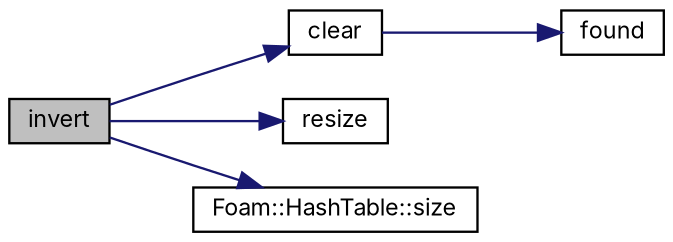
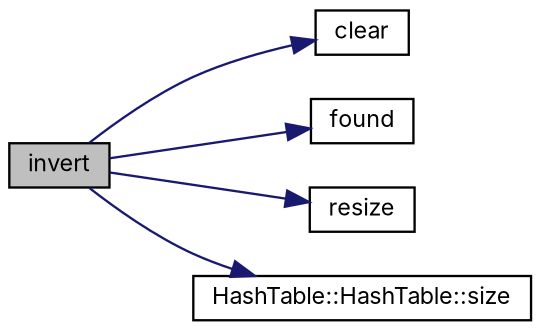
edge "clear" -> "found": now "invert" -> "found"
node "Foam::HashTable::size": label "Foam::HashTable::size" -> "HashTable::HashTable::size"
